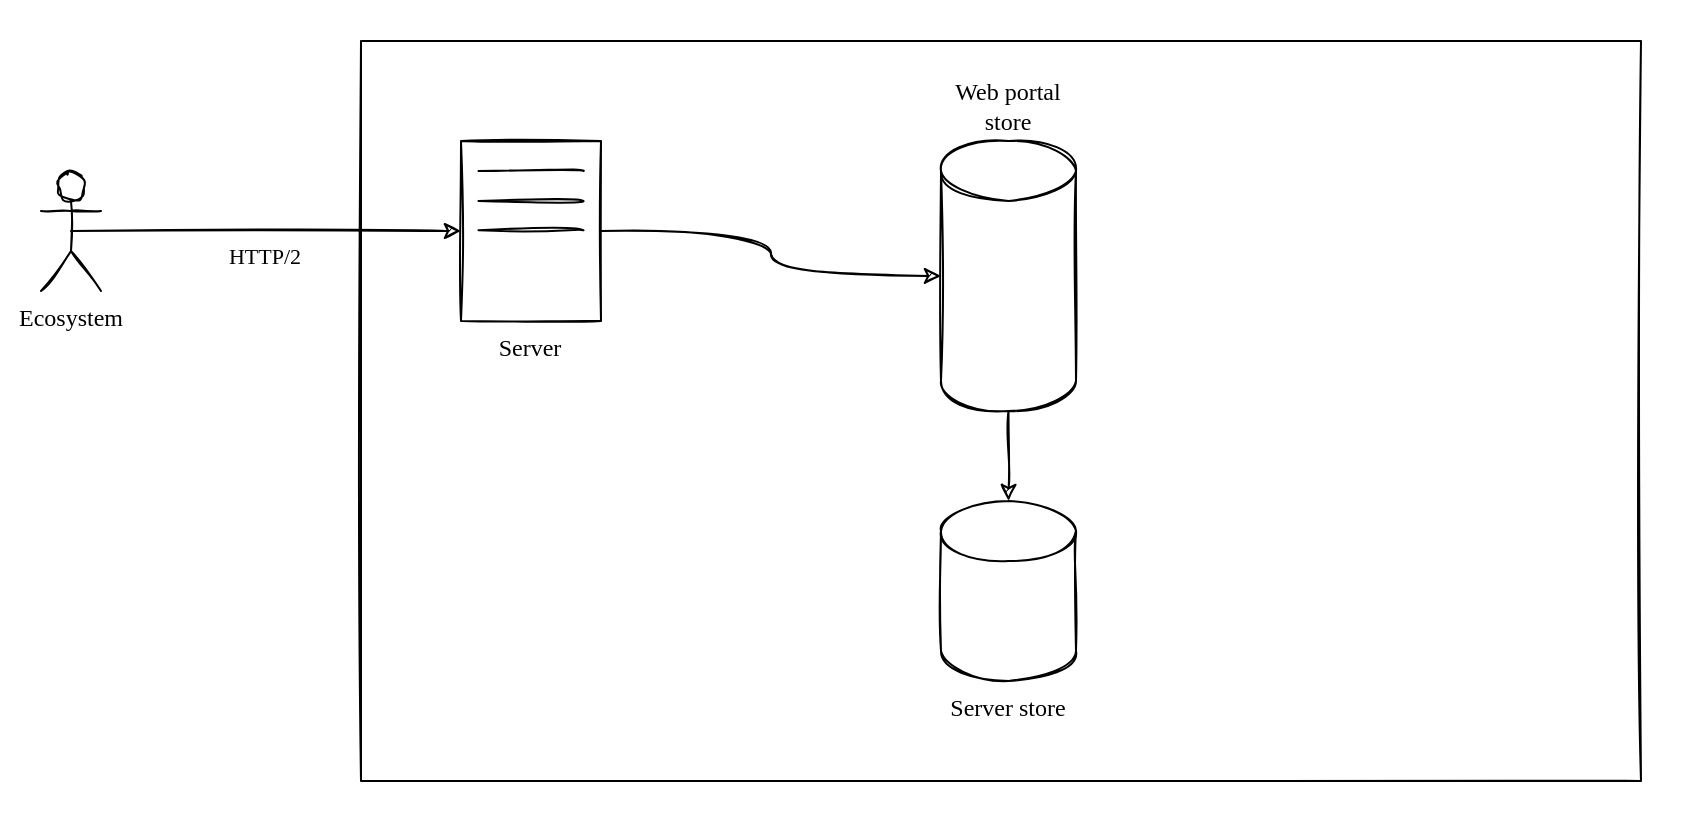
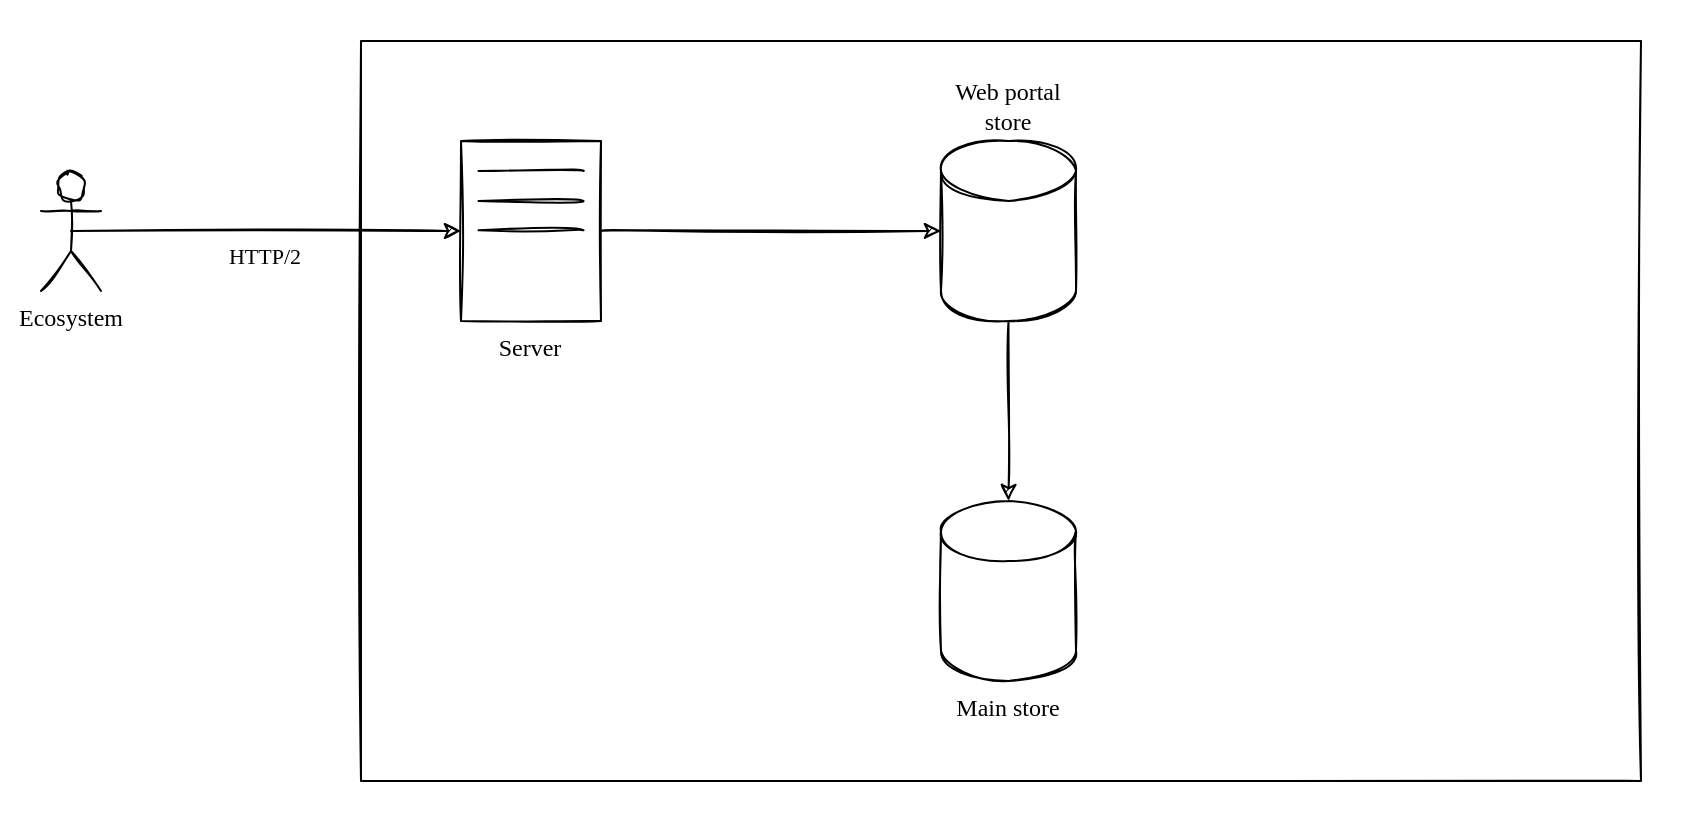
node "Web portal store": size 135x270 -> 135x180
node "Server store": label "Server store" -> "Main store"
